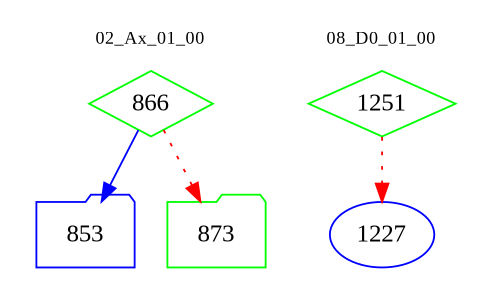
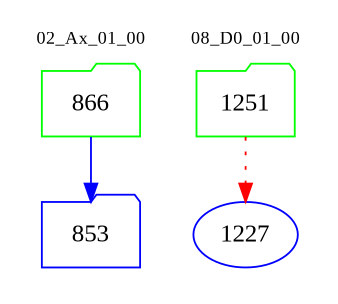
node "866": shape diamond -> folder
node "1251": shape diamond -> folder
node "873": removed
